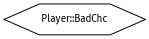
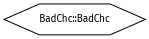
node "Player::BadChc": label "Player::BadChc" -> "BadChc::BadChc"
